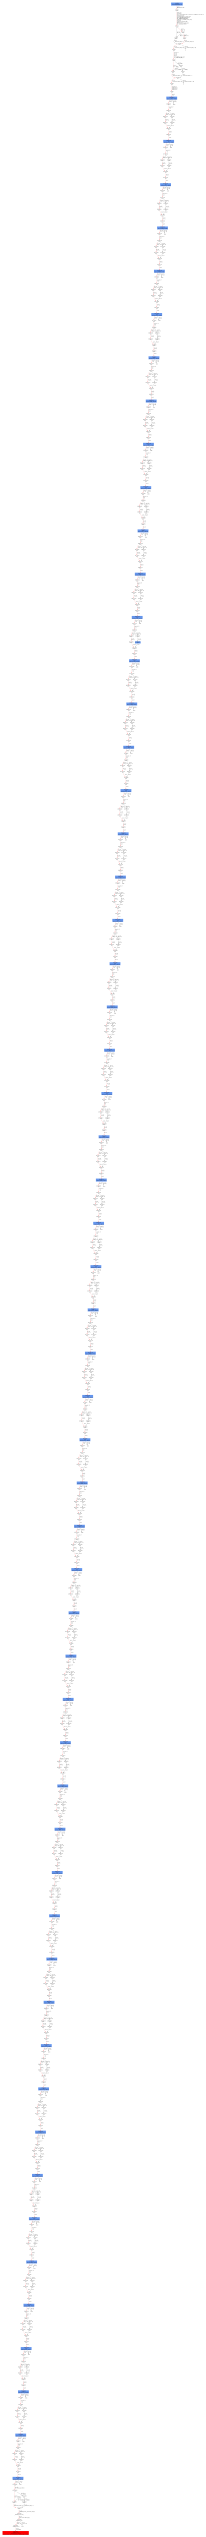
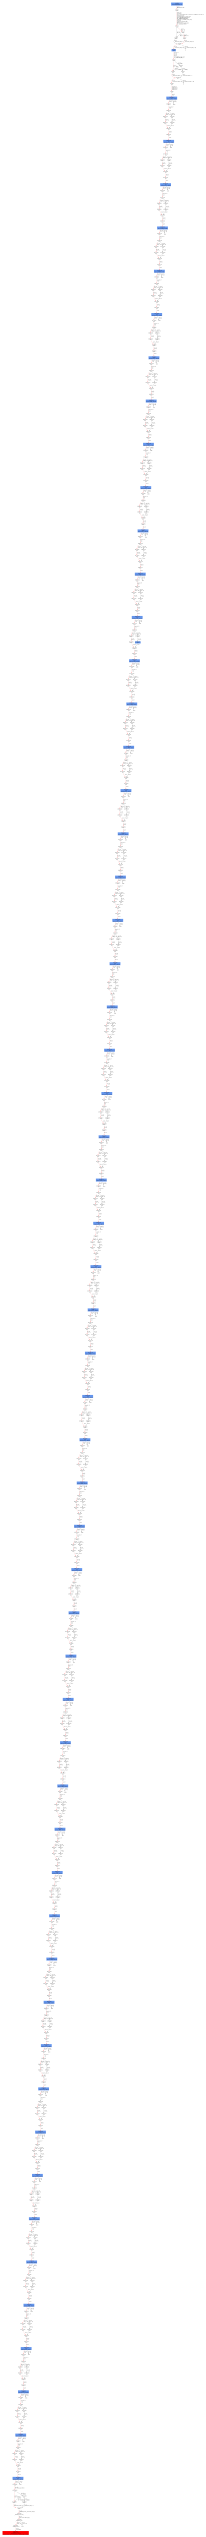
node "54 @ N29 main": fillcolor white -> cornflowerblue
